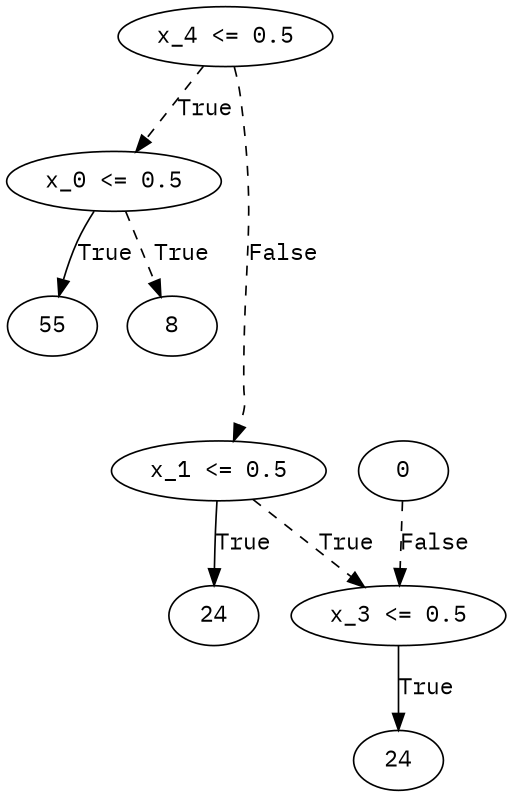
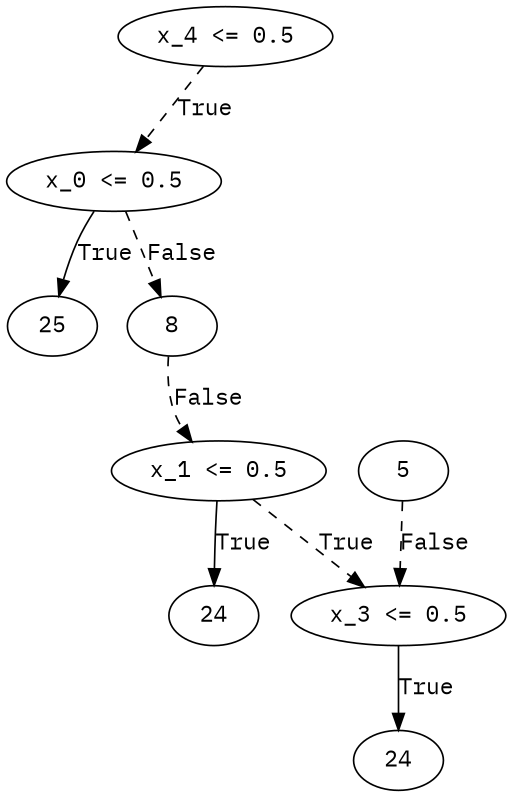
edge "x_4 <= 0.5" -> "x_1 <= 0.5": now "8" -> "x_1 <= 0.5"
edge "x_0 <= 0.5" -> "8": label "True" -> "False"
node "55": label "55" -> "25"
node "0": label "0" -> "5"
